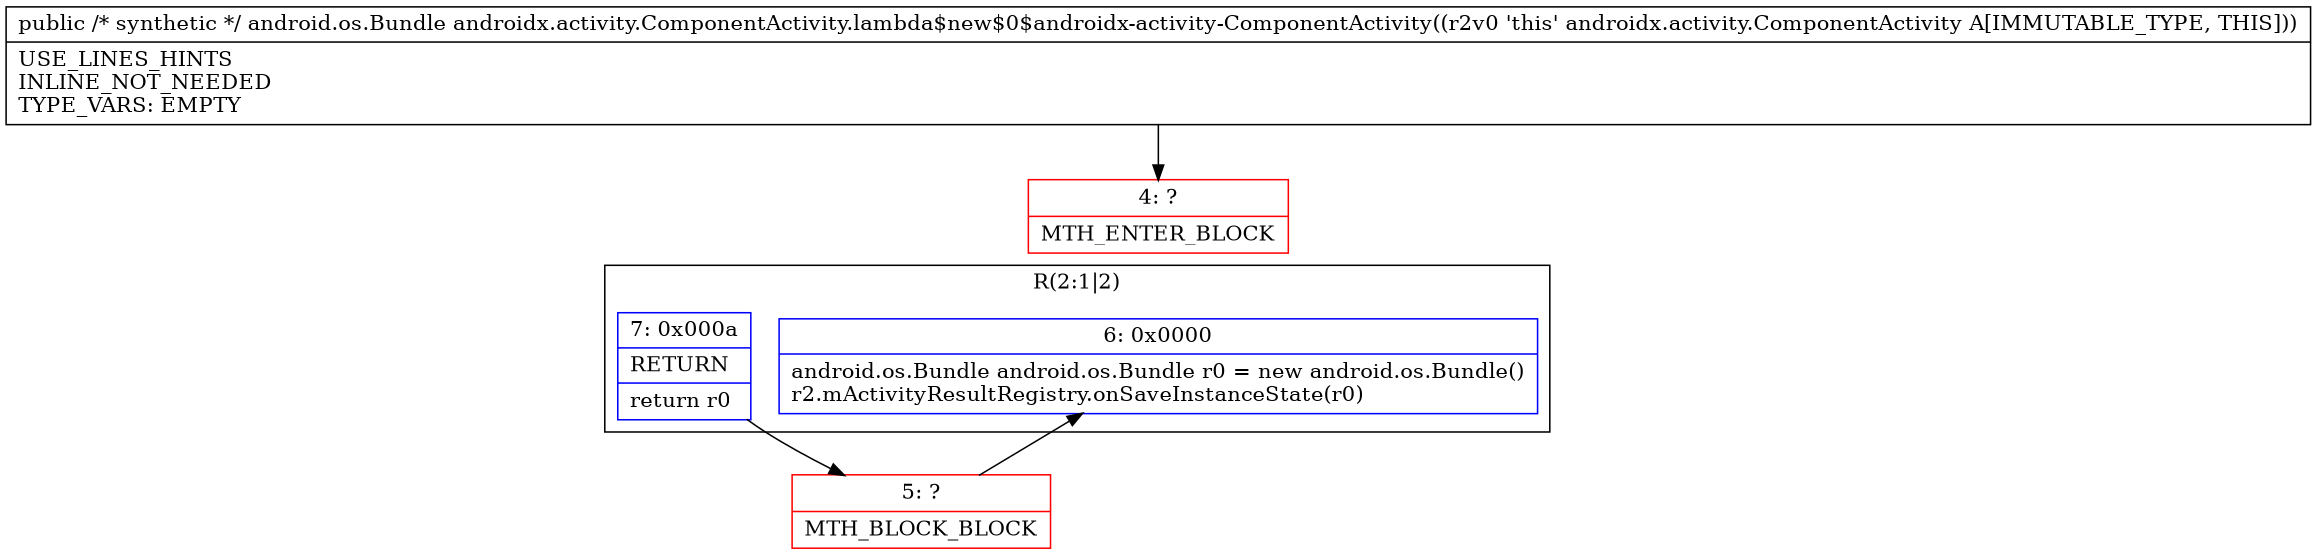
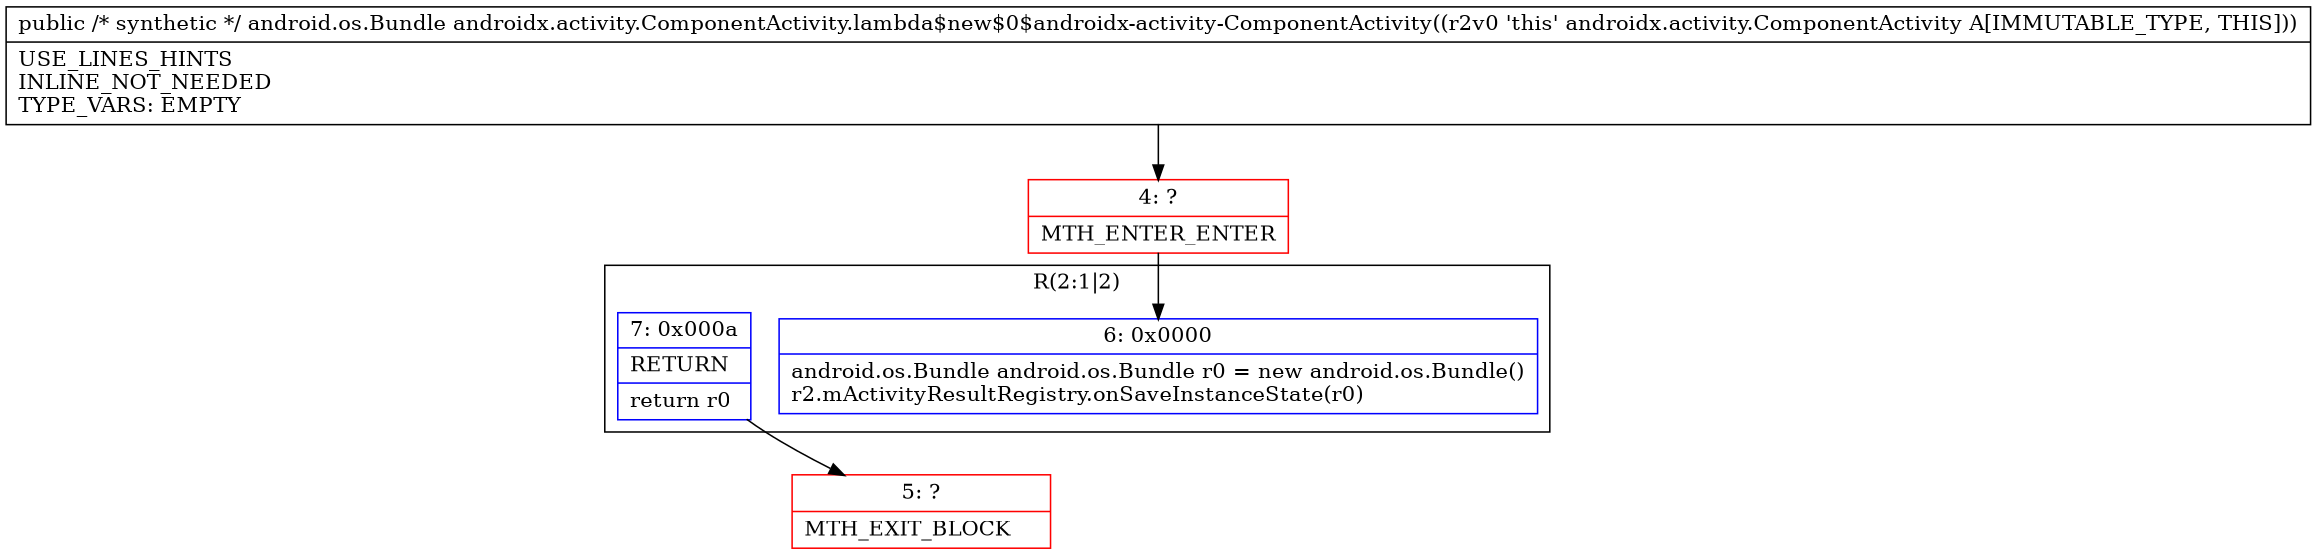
node "4: ?": text "MTH_ENTER_BLOCK" -> "MTH_ENTER_ENTER"
edge "5: ?" -> "6: 0x0000": now "4: ?" -> "6: 0x0000"
node "5: ?": text "MTH_BLOCK_BLOCK" -> "MTH_EXIT_BLOCK"
